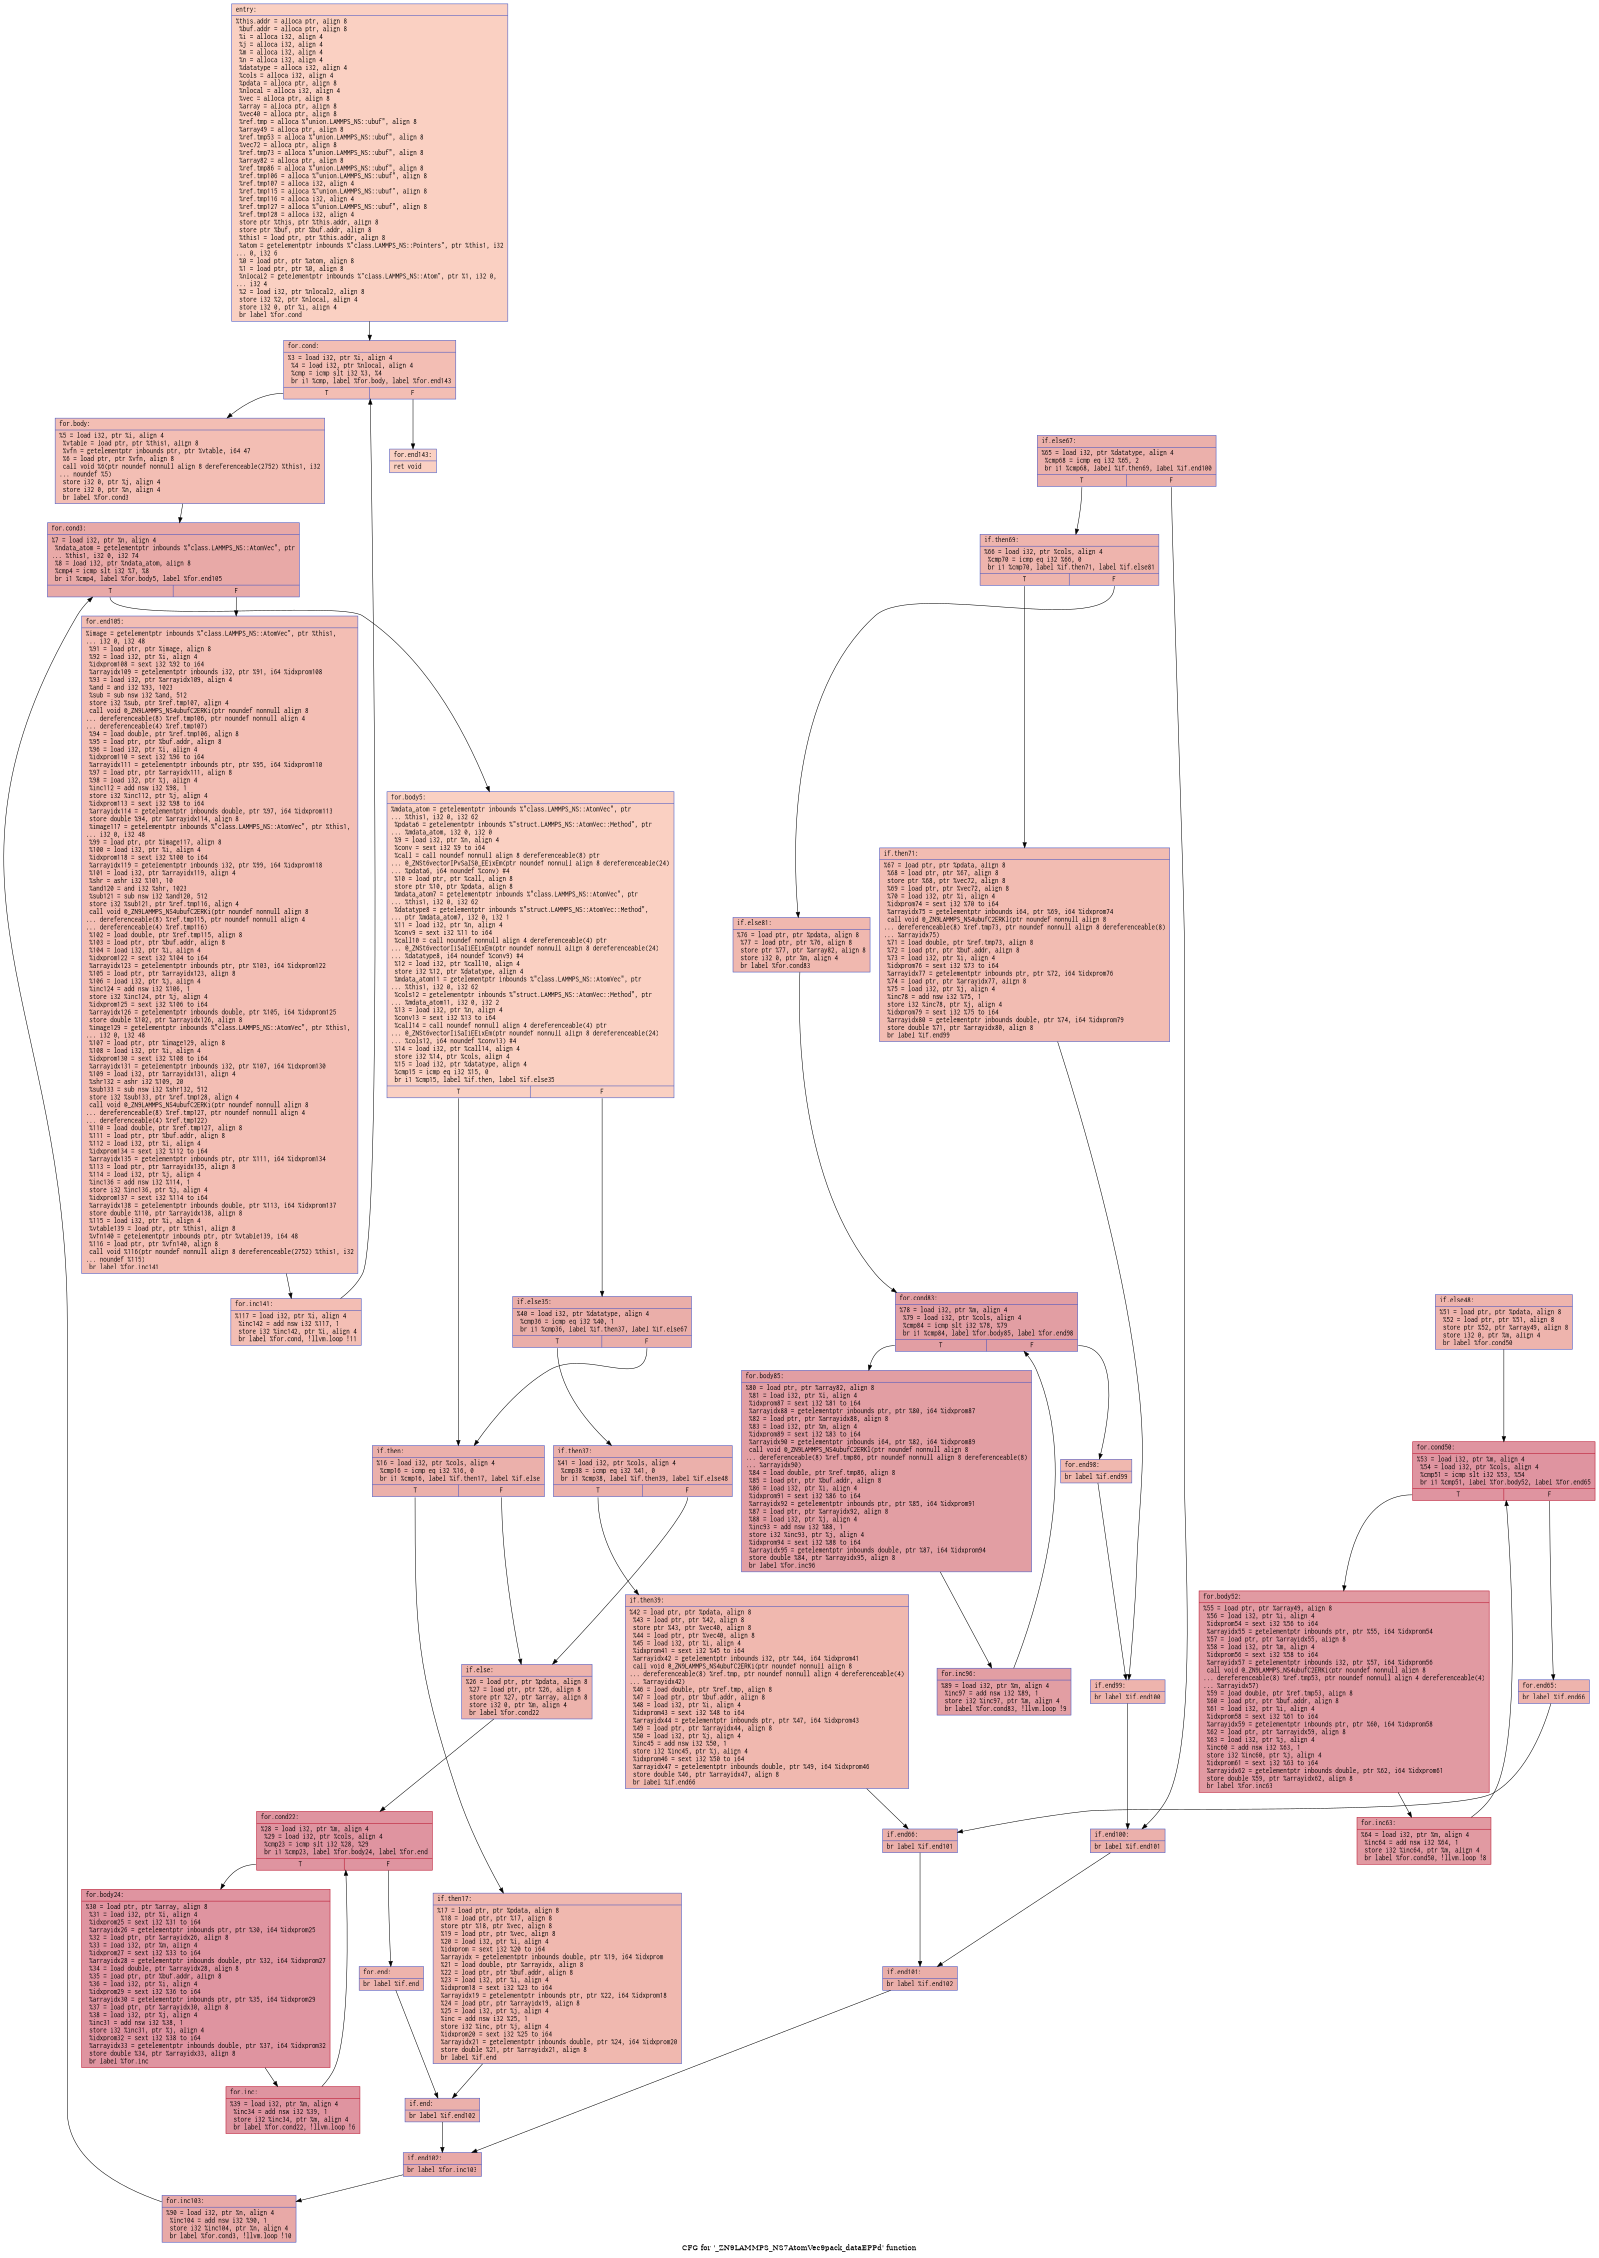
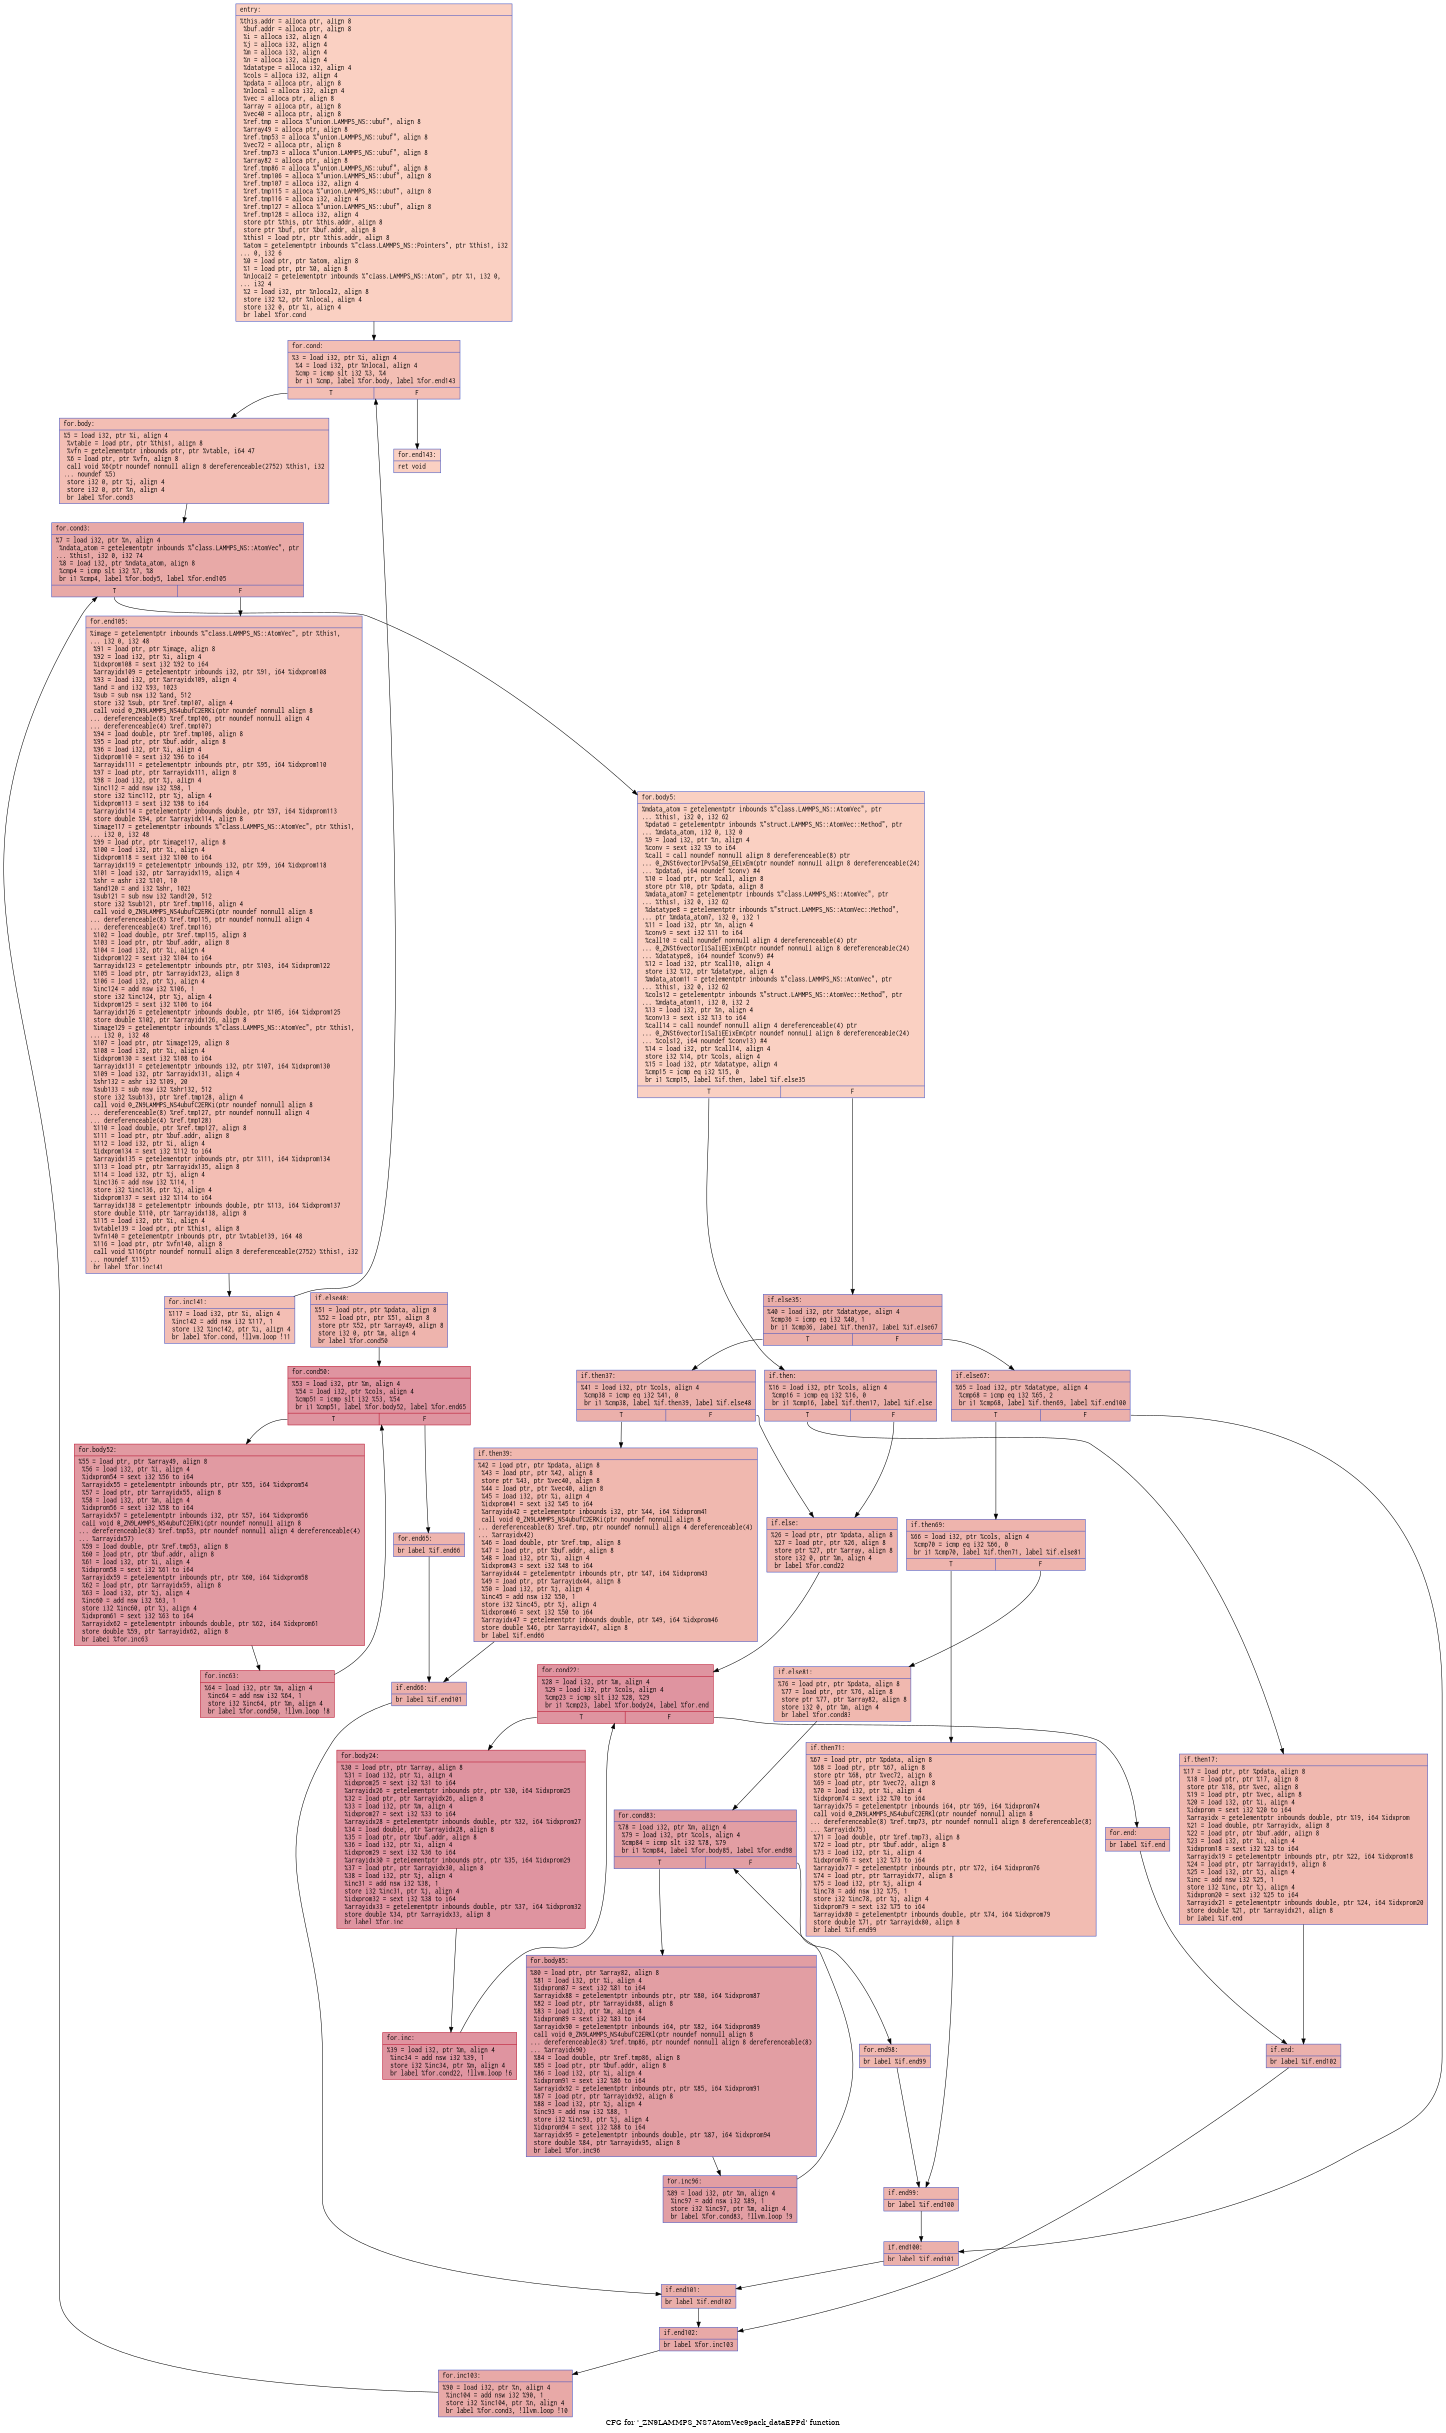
node "for.end105:": text "... dereferenceable(4) %ref.tmp122)" -> "... dereferenceable(4) %ref.tmp128)"
edge "if.else35:" -> "if.then:": now "if.else35:" -> "if.else67:"
